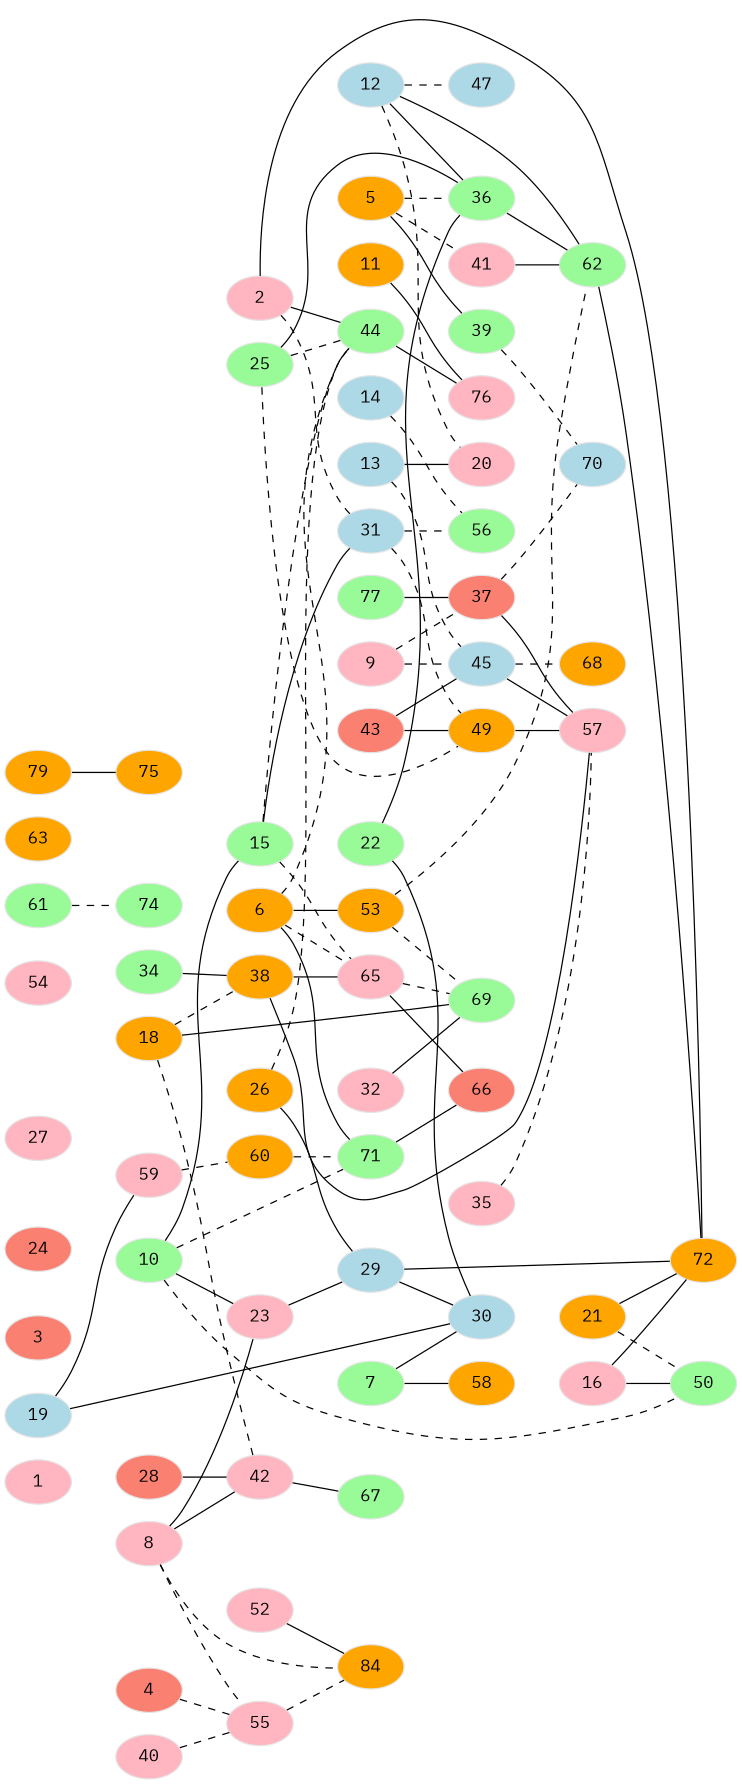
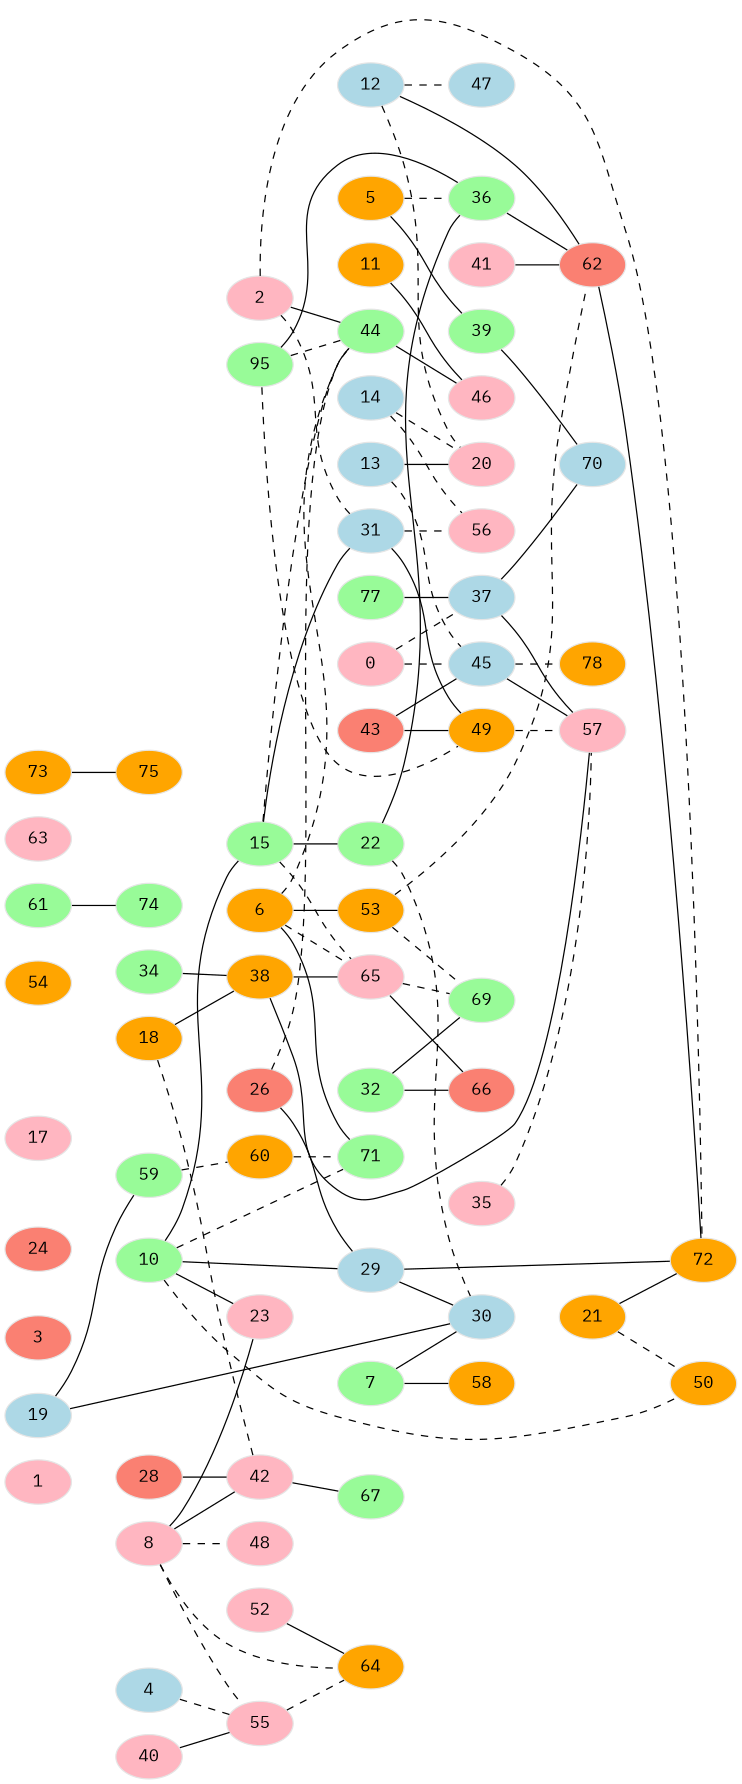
edge "12" -- "36": removed
edge "5" -- "41": removed
node "62": fillcolor palegreen -> salmon
node "25": label "25" -> "95"
edge "39" -- "70": style dashed -> solid
node "76": label "76" -> "46"
edge "2" -- "72": style solid -> dashed
edge "14" -- "20": added
node "56": fillcolor palegreen -> lightpink
edge "70" -- "37": style dashed -> solid
node "37": fillcolor salmon -> lightblue
edge "31" -- "49": style dashed -> solid
node "9": label "9" -> "0"
node "68": label "68" -> "78"
edge "49" -- "57": style solid -> dashed
node "79": label "79" -> "73"
node "63": fillcolor orange -> lightpink
edge "15" -- "22": added
edge "61" -- "74": style dashed -> solid
node "54": fillcolor lightpink -> orange
edge "38" -- "18": style dashed -> solid
edge "69" -- "18": removed
edge "22" -- "30": style solid -> dashed
node "26": fillcolor orange -> salmon
node "32": fillcolor lightpink -> palegreen
edge "66" -- "71": now "66" -- "32"
node "27": label "27" -> "17"
node "59": fillcolor lightpink -> palegreen
edge "29" -- "23": now "29" -- "10"
node "16": removed
node "50": fillcolor palegreen -> orange
node "48": added
node "84": label "84" -> "64"
node "4": fillcolor salmon -> lightblue
edge "55" -- "40": style dashed -> solid
